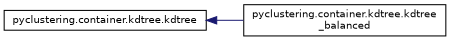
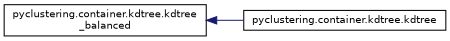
edge "pyclustering.container.kdtree.kdtree _balanced" -> "pyclustering.container.kdtree.kdtree": reversed
